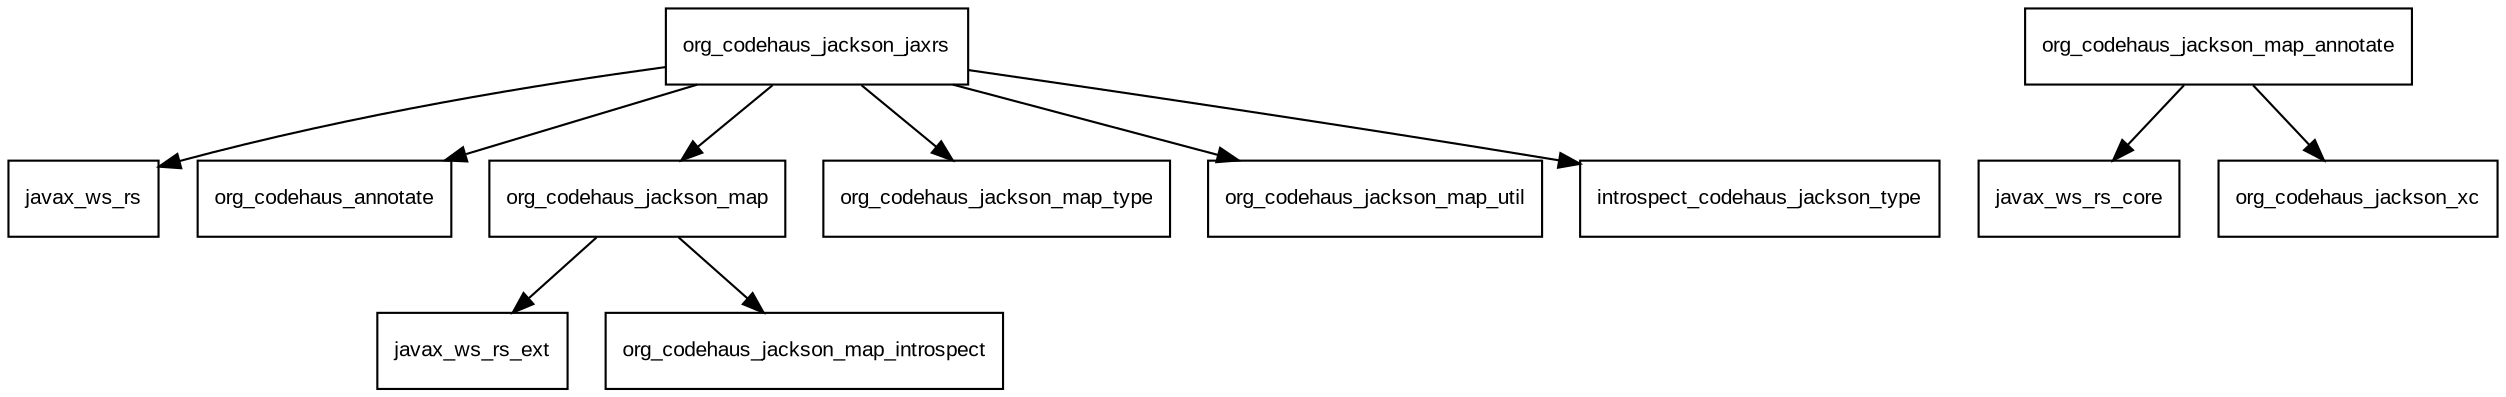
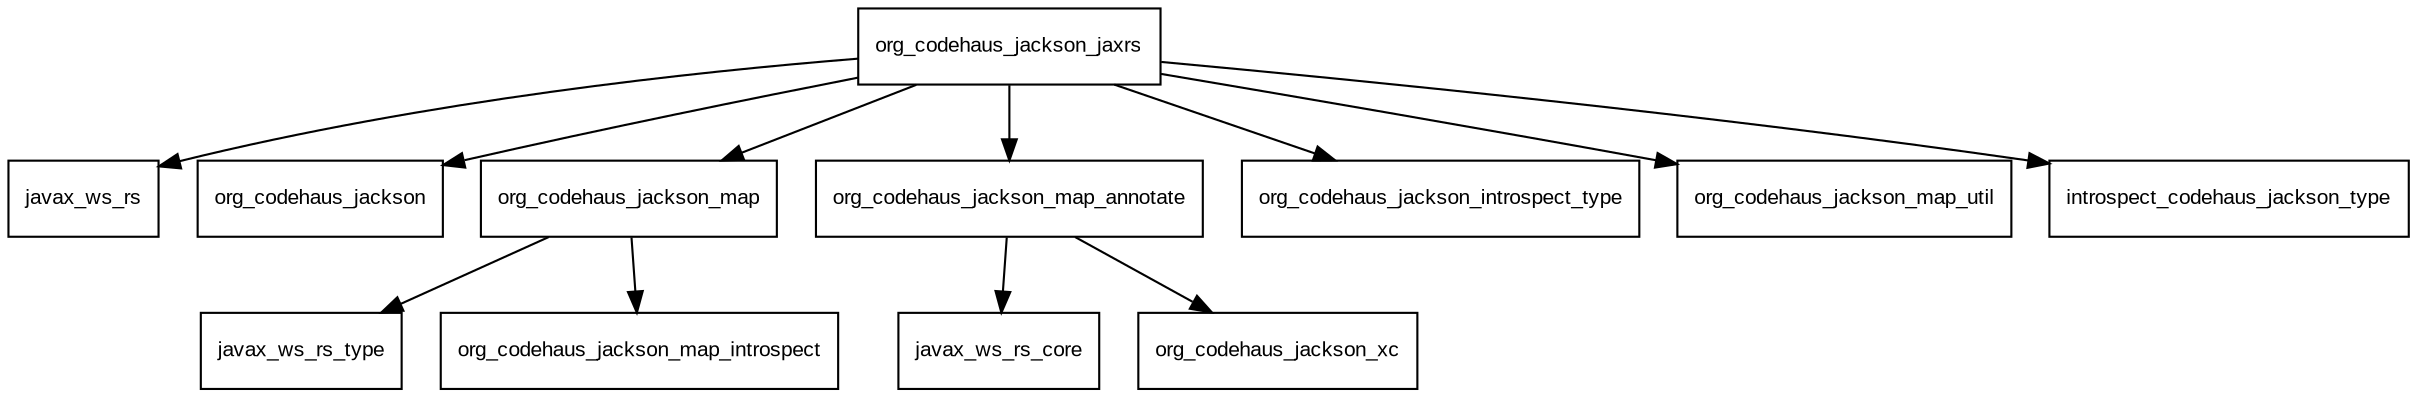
edge "org_codehaus_jackson_jaxrs" -> "org_codehaus_jackson_map_annotate": added
node "org_codehaus_annotate": label "org_codehaus_annotate" -> "org_codehaus_jackson"
node "org_codehaus_jackson_map_type": label "org_codehaus_jackson_map_type" -> "org_codehaus_jackson_introspect_type"
node "javax_ws_rs_ext": label "javax_ws_rs_ext" -> "javax_ws_rs_type"
